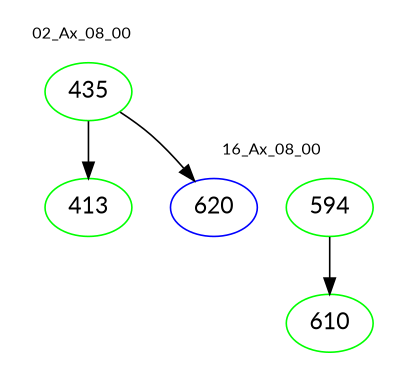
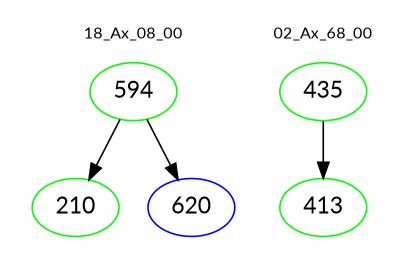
cluster "02_Ax_08_00": label "02_Ax_08_00" -> "02_Ax_68_00"
cluster "16_Ax_08_00": label "16_Ax_08_00" -> "18_Ax_08_00"
edge "435" -> "620": now "594" -> "620"
node "610": label "610" -> "210"
